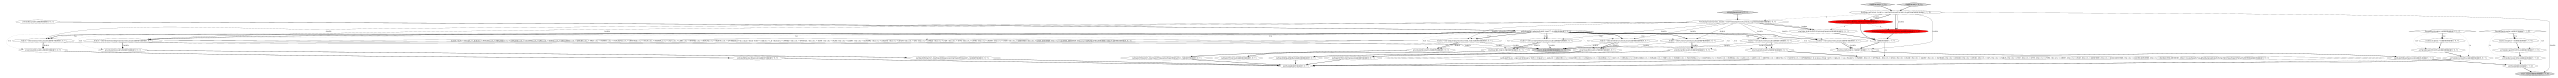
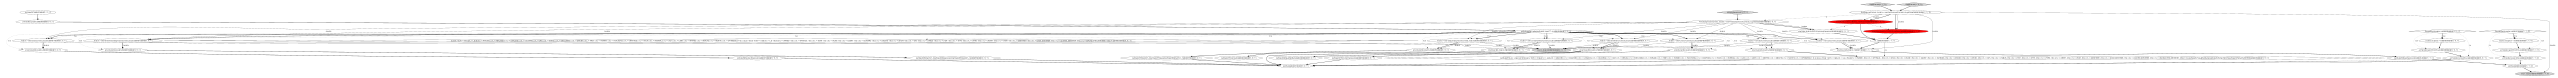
node "setState(587)@@@7@@@['0', '0', '1']": added
edge "{setState(582)qualifiedName()}@@@68@@@['0', '0', '1']" -> "{exitRule()}@@@91@@@['0', '0', '1']": now "enterOuterAlt(_localctx,7)@@@67@@@['0', '0', '1']" -> "{exitRule()}@@@91@@@['0', '0', '1']"
